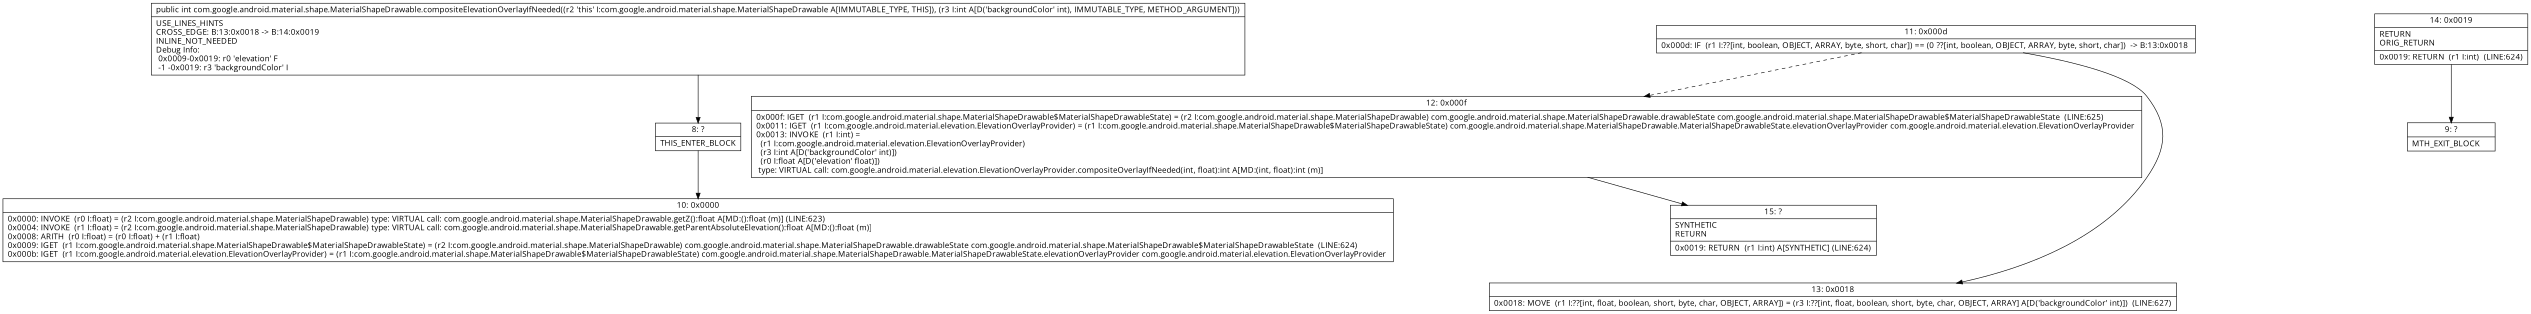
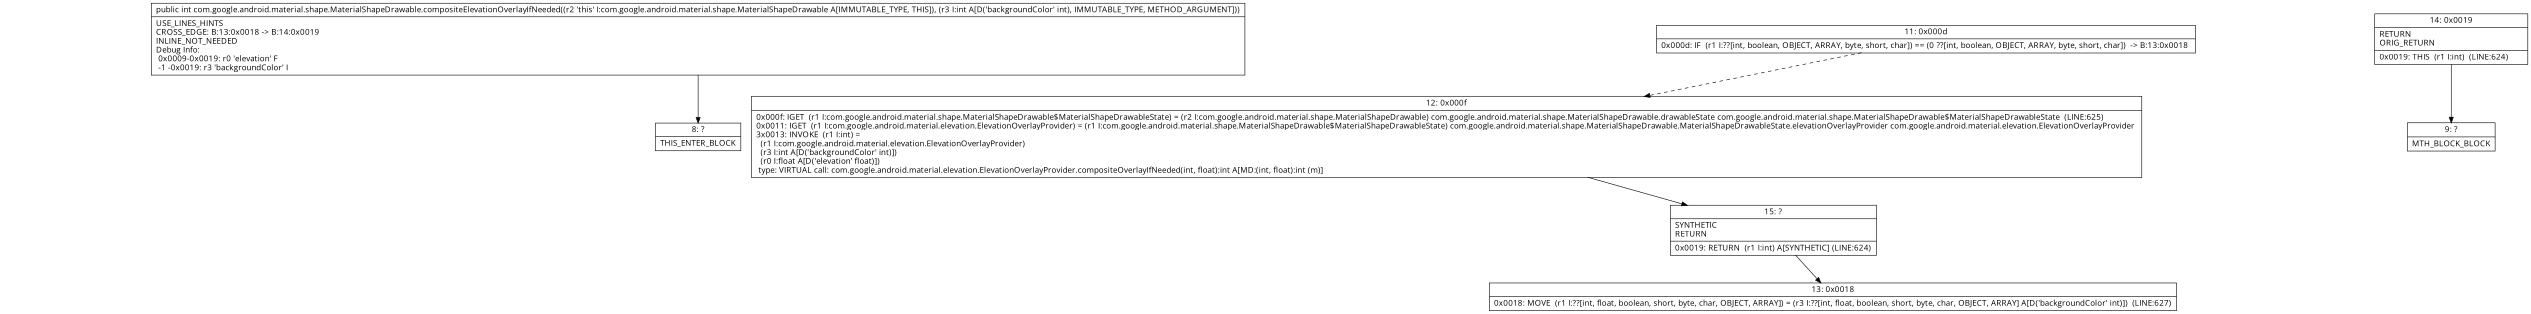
node "14: 0x0019": text "0x0019: RETURN  (r1 I:int)  (LINE:624)" -> "0x0019: THIS  (r1 I:int)  (LINE:624)"
node "12: 0x000f": text "0x0013: INVOKE  (r1 I:int) =" -> "3x0013: INVOKE  (r1 I:int) ="
node "9: ?": text "MTH_EXIT_BLOCK" -> "MTH_BLOCK_BLOCK"
edge "11: 0x000d" -> "13: 0x0018": now "15: ?" -> "13: 0x0018"
node "10: 0x0000": removed
